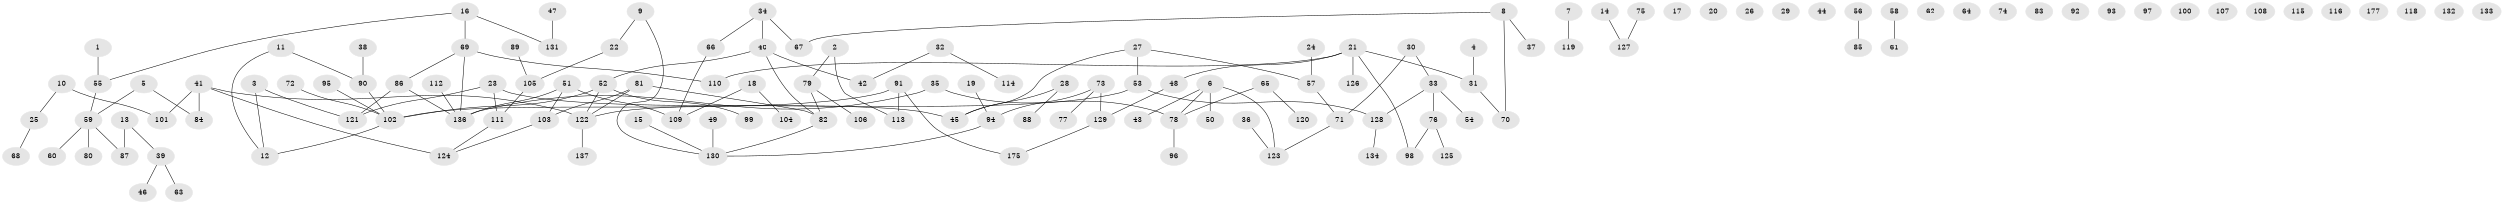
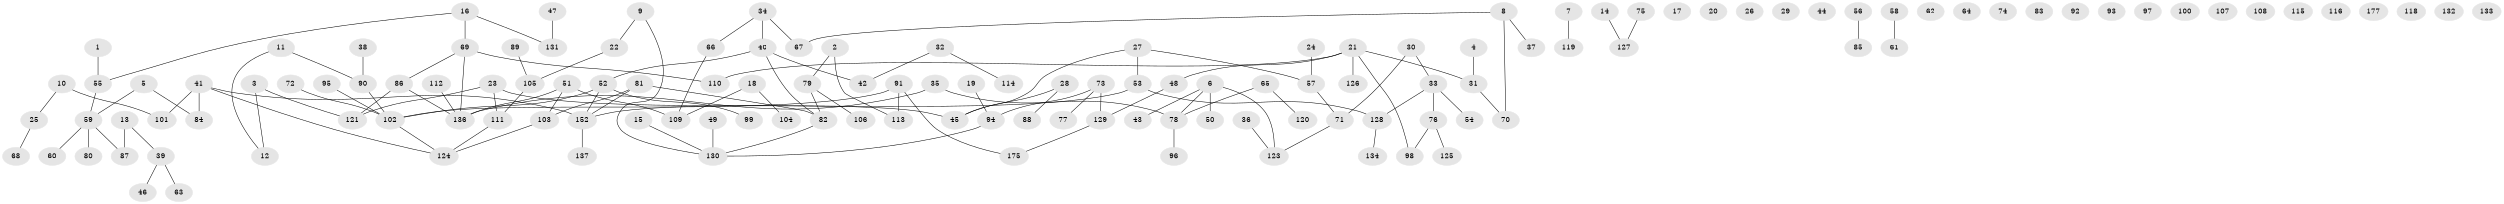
node "122": label "122" -> "152"
edge "102" -- "12": now "102" -- "124"
